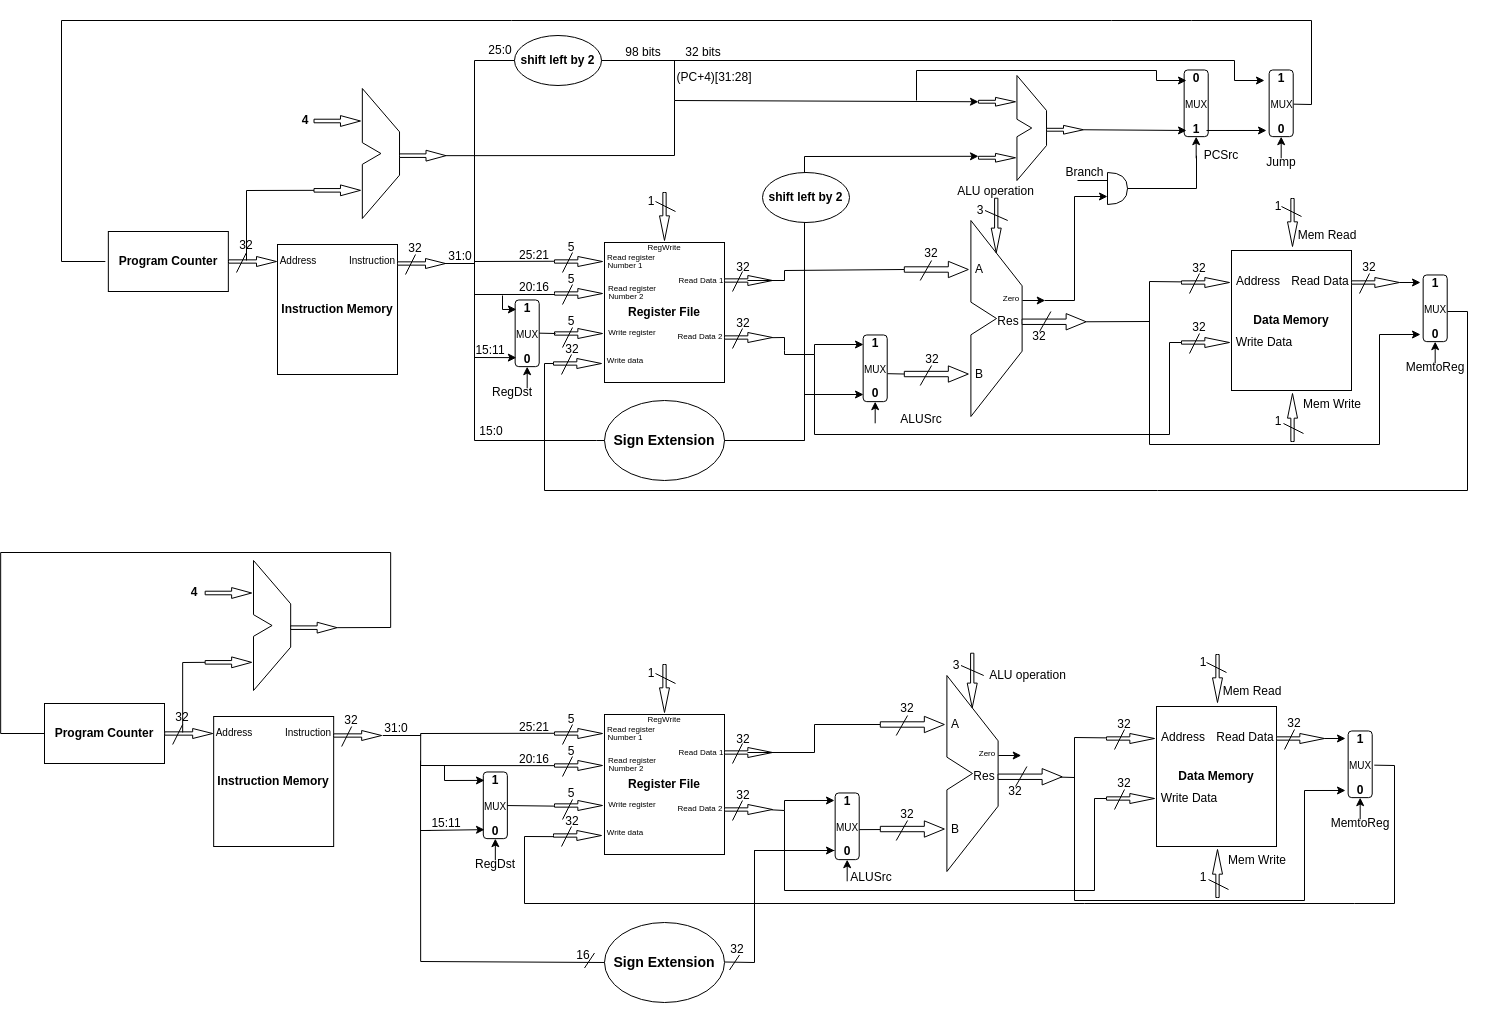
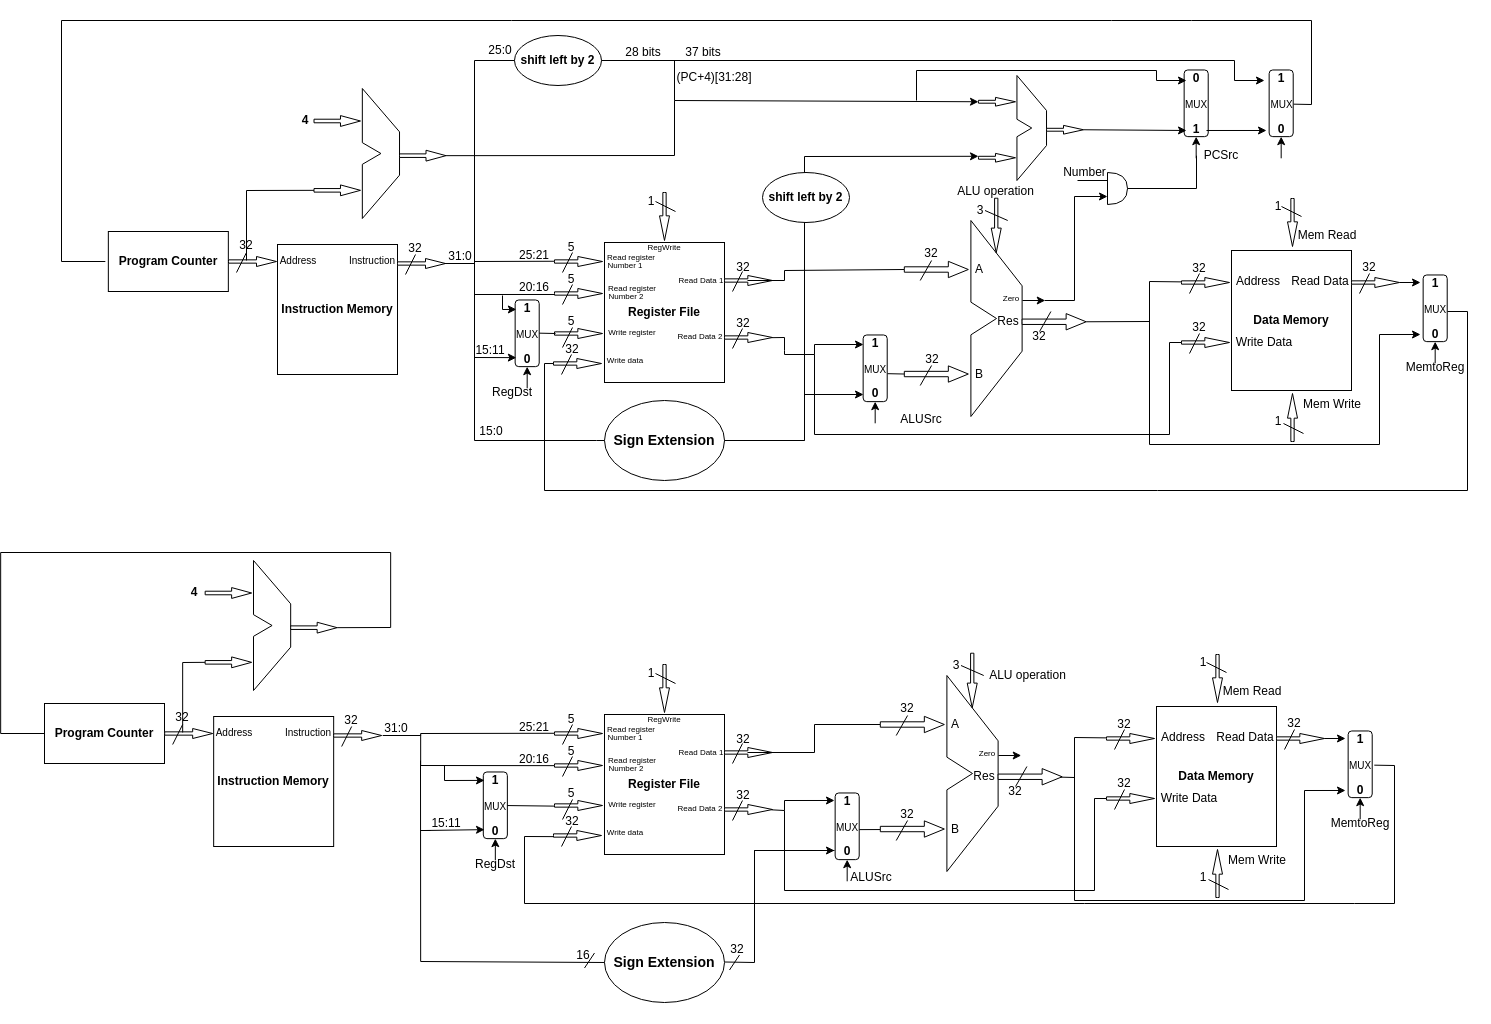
node "98 bits": label "98 bits" -> "28 bits"
node "32 bits": label "32 bits" -> "37 bits"
node "Jump": removed
node "Branch": label "Branch" -> "Number"
